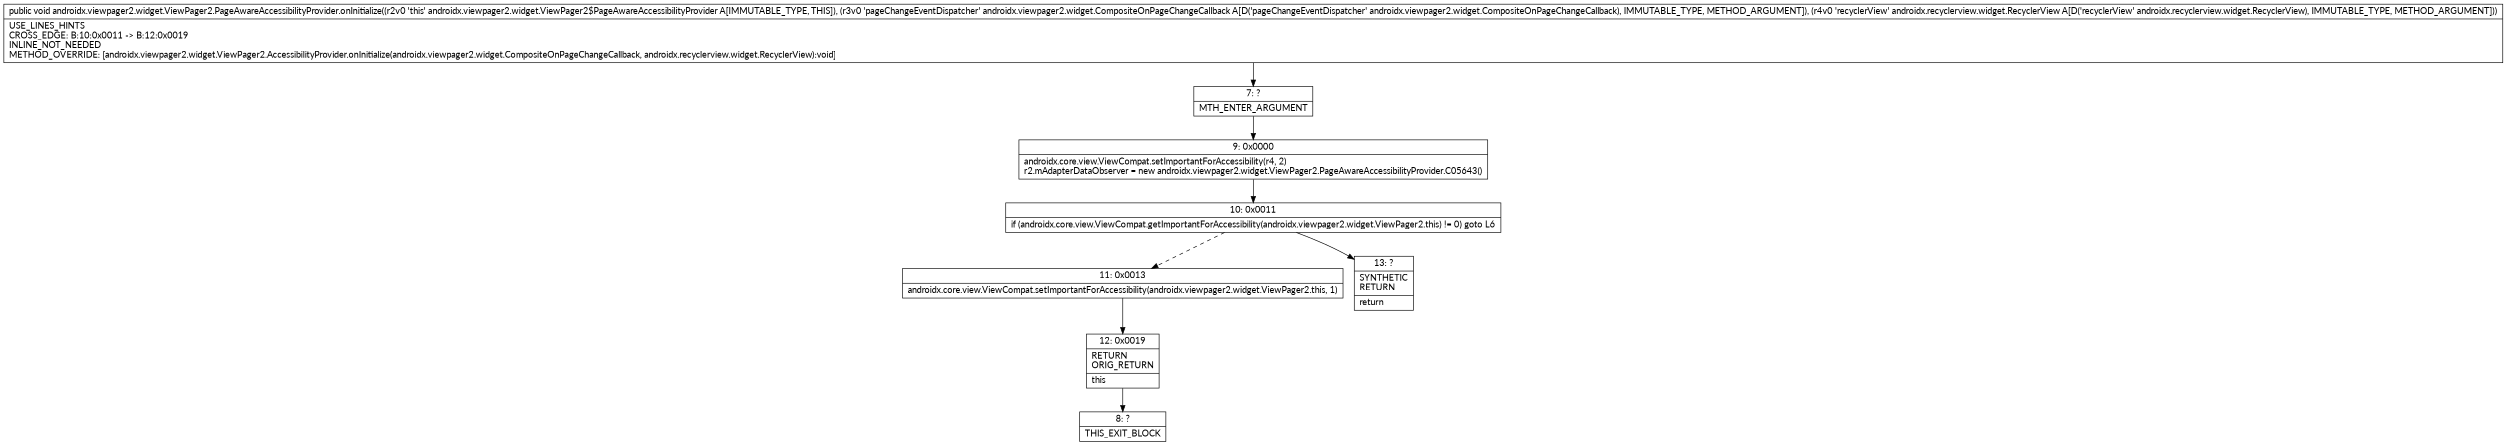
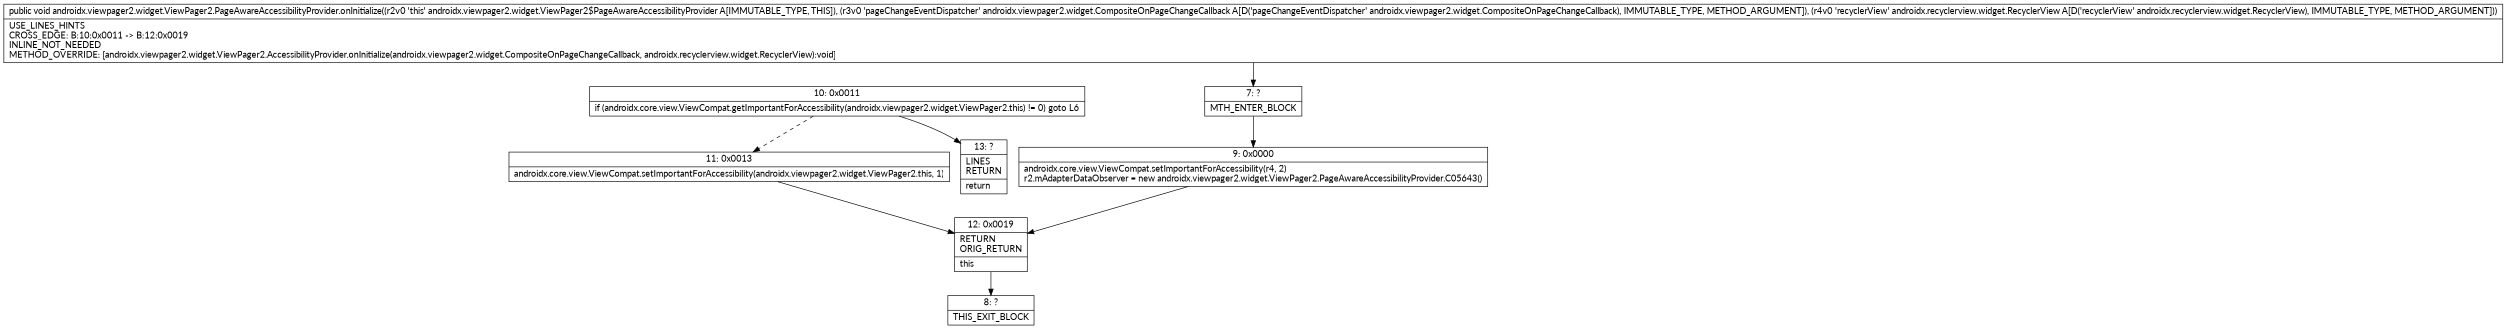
node "7: ?": text "MTH_ENTER_ARGUMENT" -> "MTH_ENTER_BLOCK"
edge "9: 0x0000" -> "10: 0x0011": now "9: 0x0000" -> "12: 0x0019"
node "13: ?": text "SYNTHETIC" -> "LINES"
